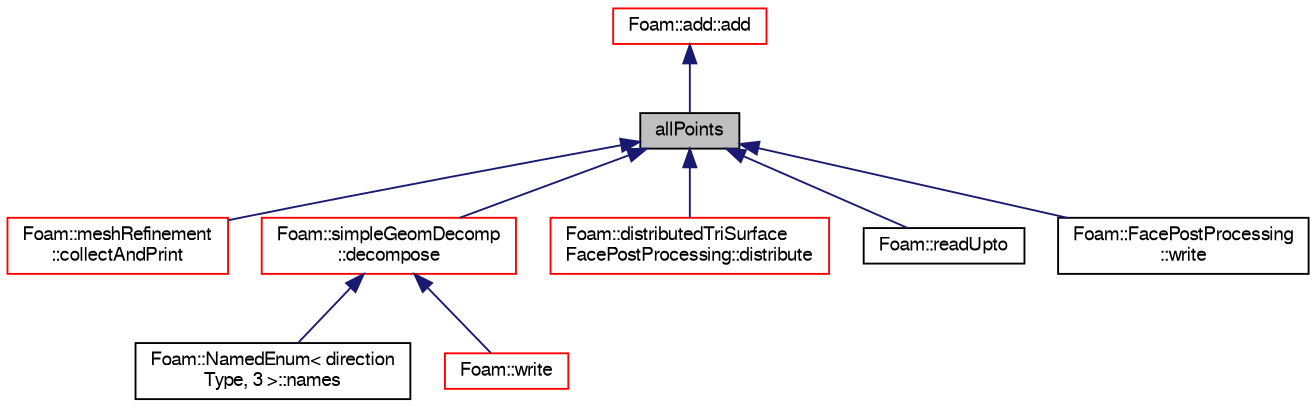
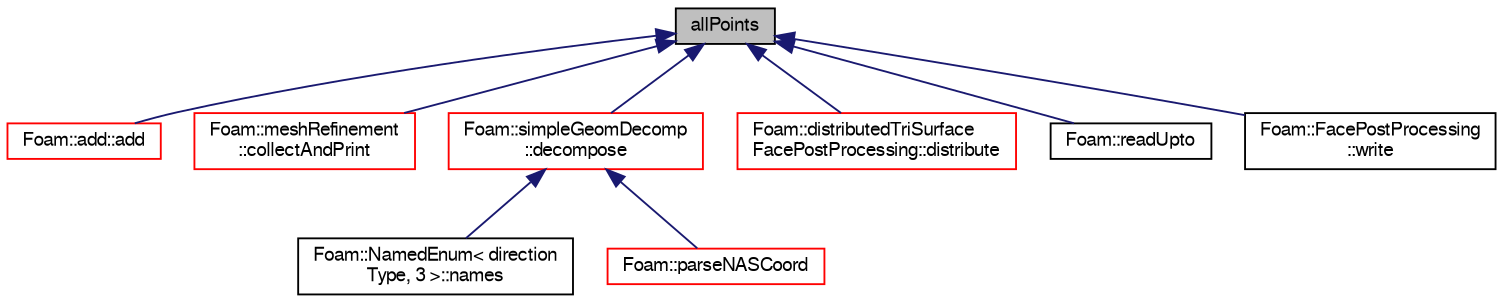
edge "allPoints" -> "Foam::add::add": reversed
node "Foam::write": label "Foam::write" -> "Foam::parseNASCoord"
